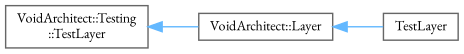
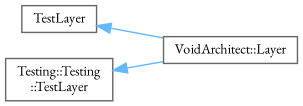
node "VoidArchitect::Testing ::TestLayer": label "VoidArchitect::Testing ::TestLayer" -> "Testing::Testing ::TestLayer"
edge "TestLayer" -> "VoidArchitect::Layer": reversed
